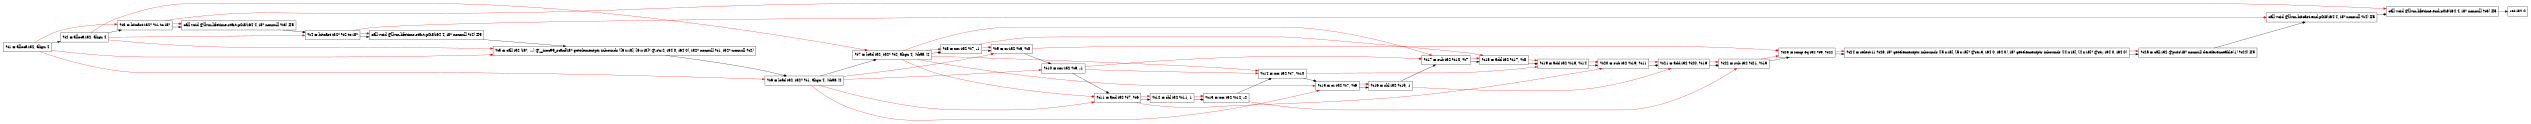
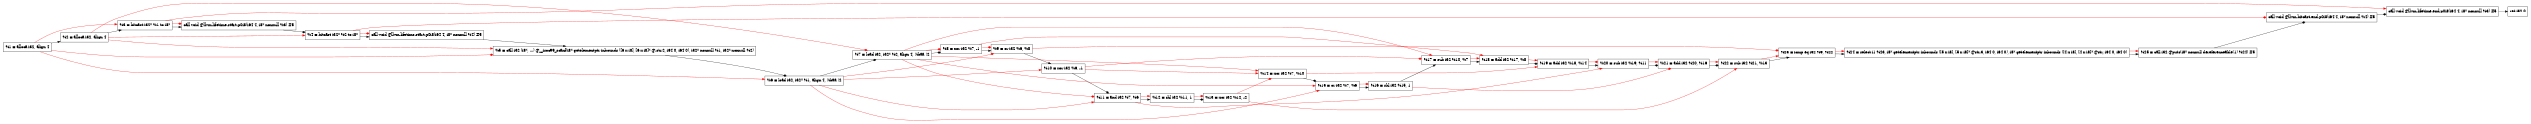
edge "%13 = xor i32 %12, -2" -> "%14 = xor i32 %7, %10": color black -> red
edge "%16 = shl i32 %15, 1" -> "%21 = add i32 %20, %16": arrowhead normal -> diamond
